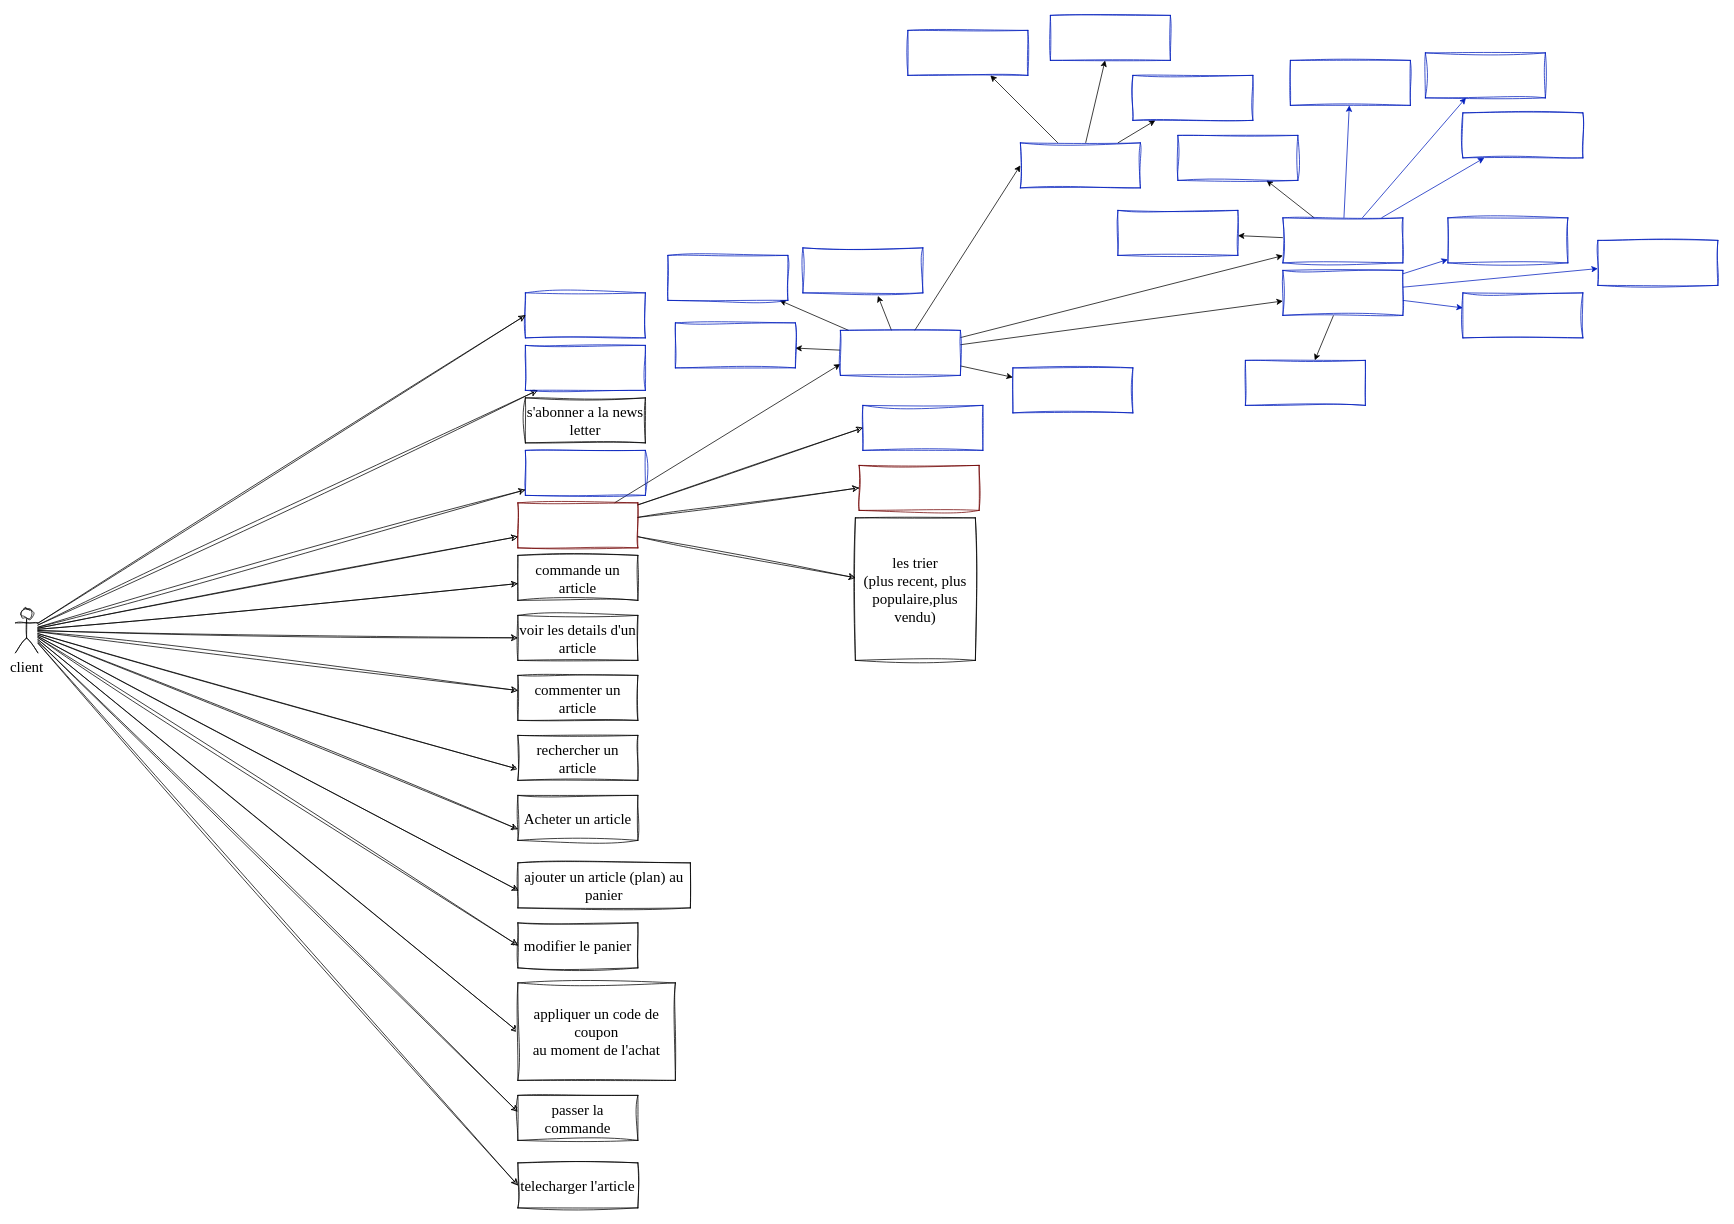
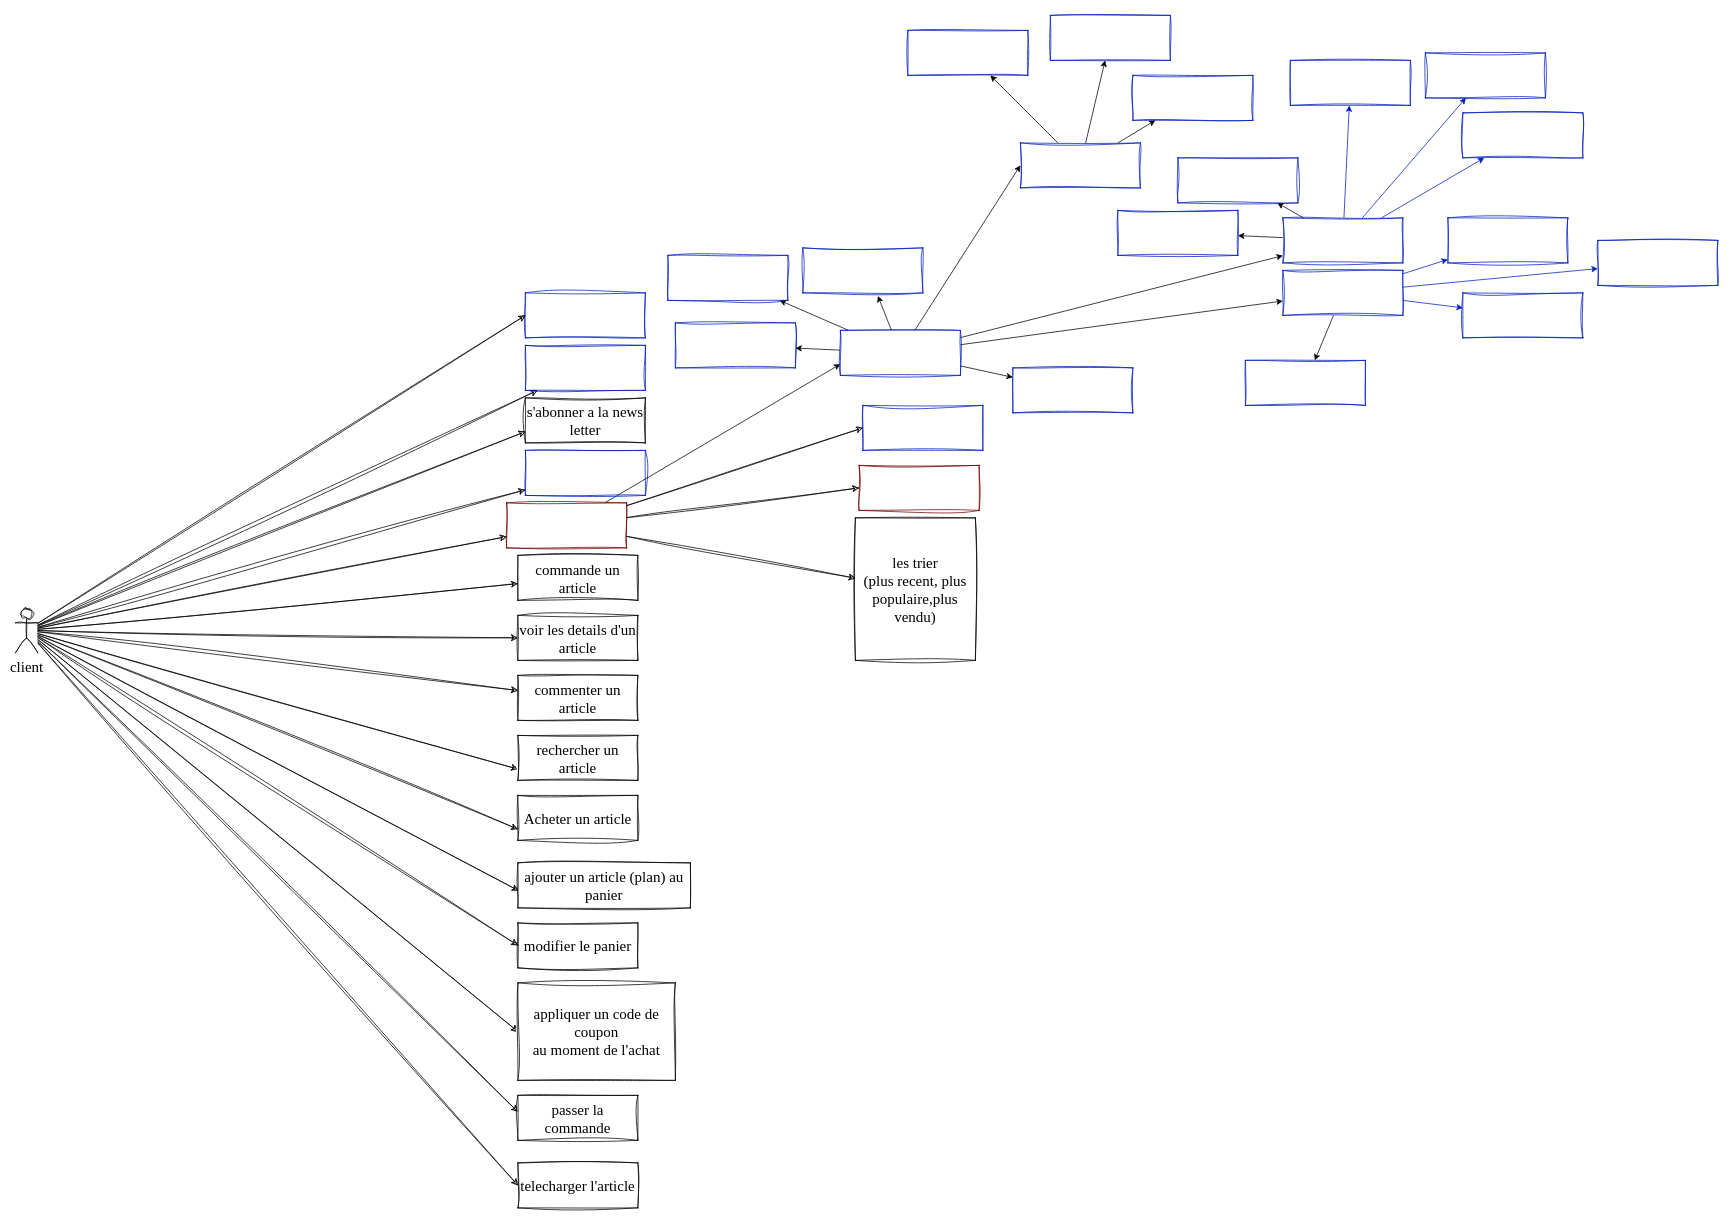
node "first": moved (1238, 158) -> (1238, 180)
node "voir les article": moved (578, 525) -> (567, 525)
edge "client" -> "s'abonner a la news letter": added
